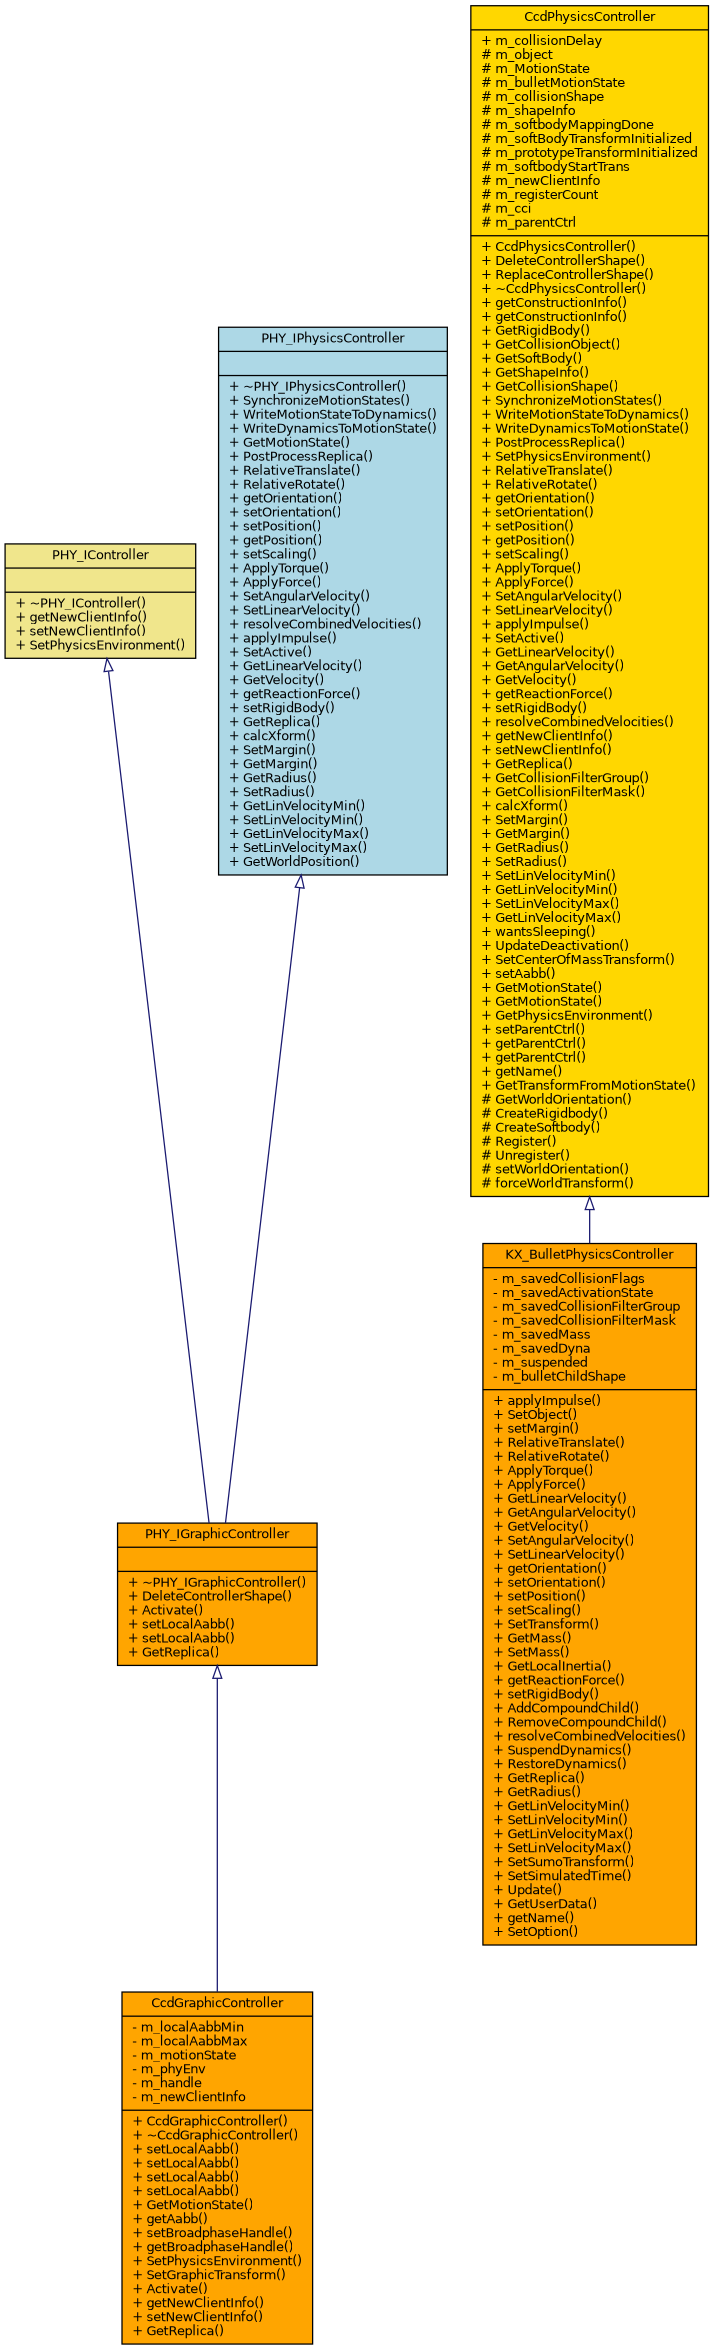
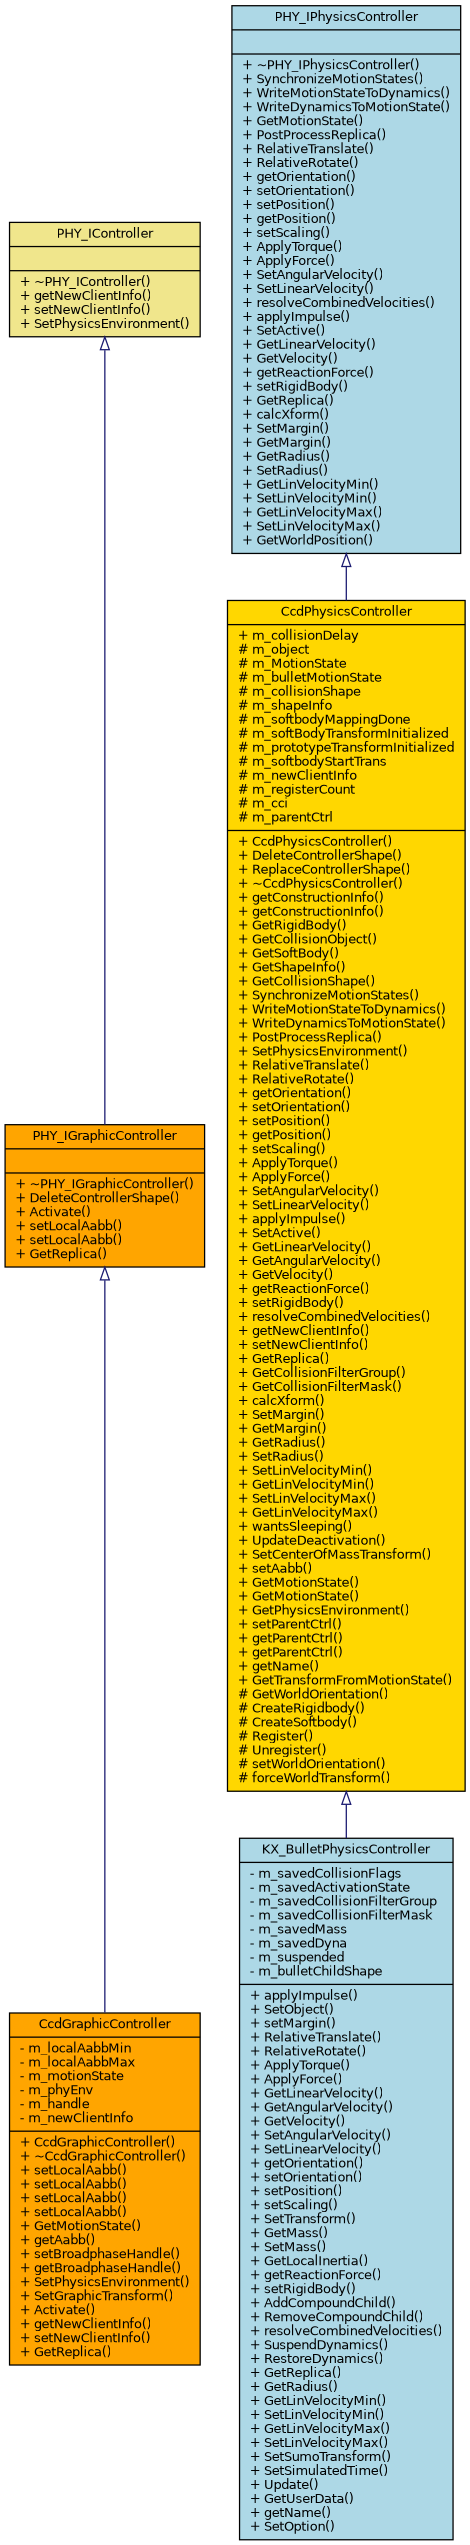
edge "PHY_IGraphicController" -> "PHY_IPhysicsController": now "CcdPhysicsController" -> "PHY_IPhysicsController"
node "KX_BulletPhysicsController": fillcolor orange -> lightblue
